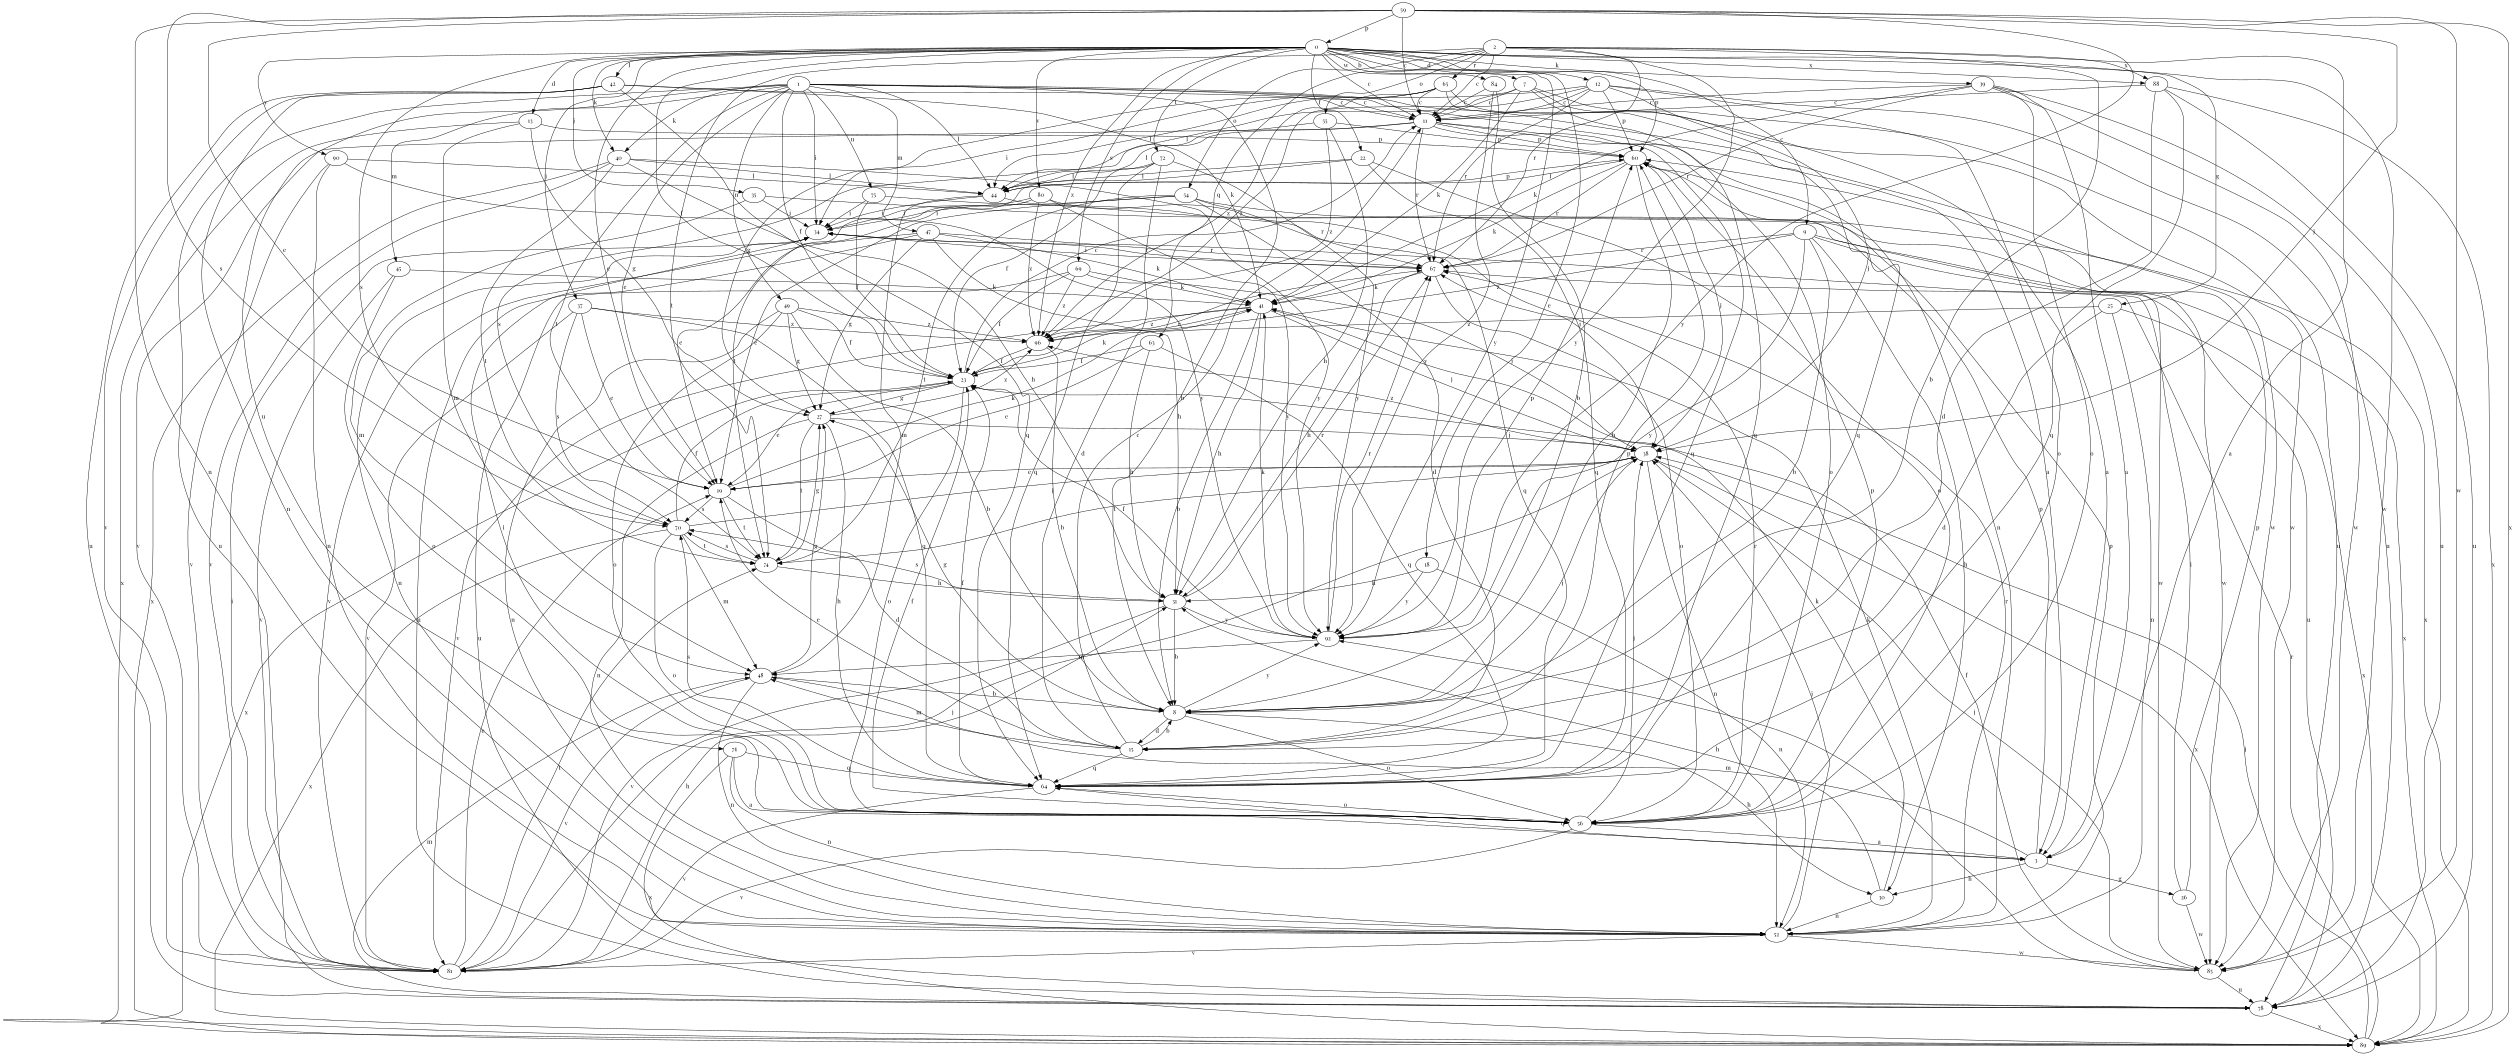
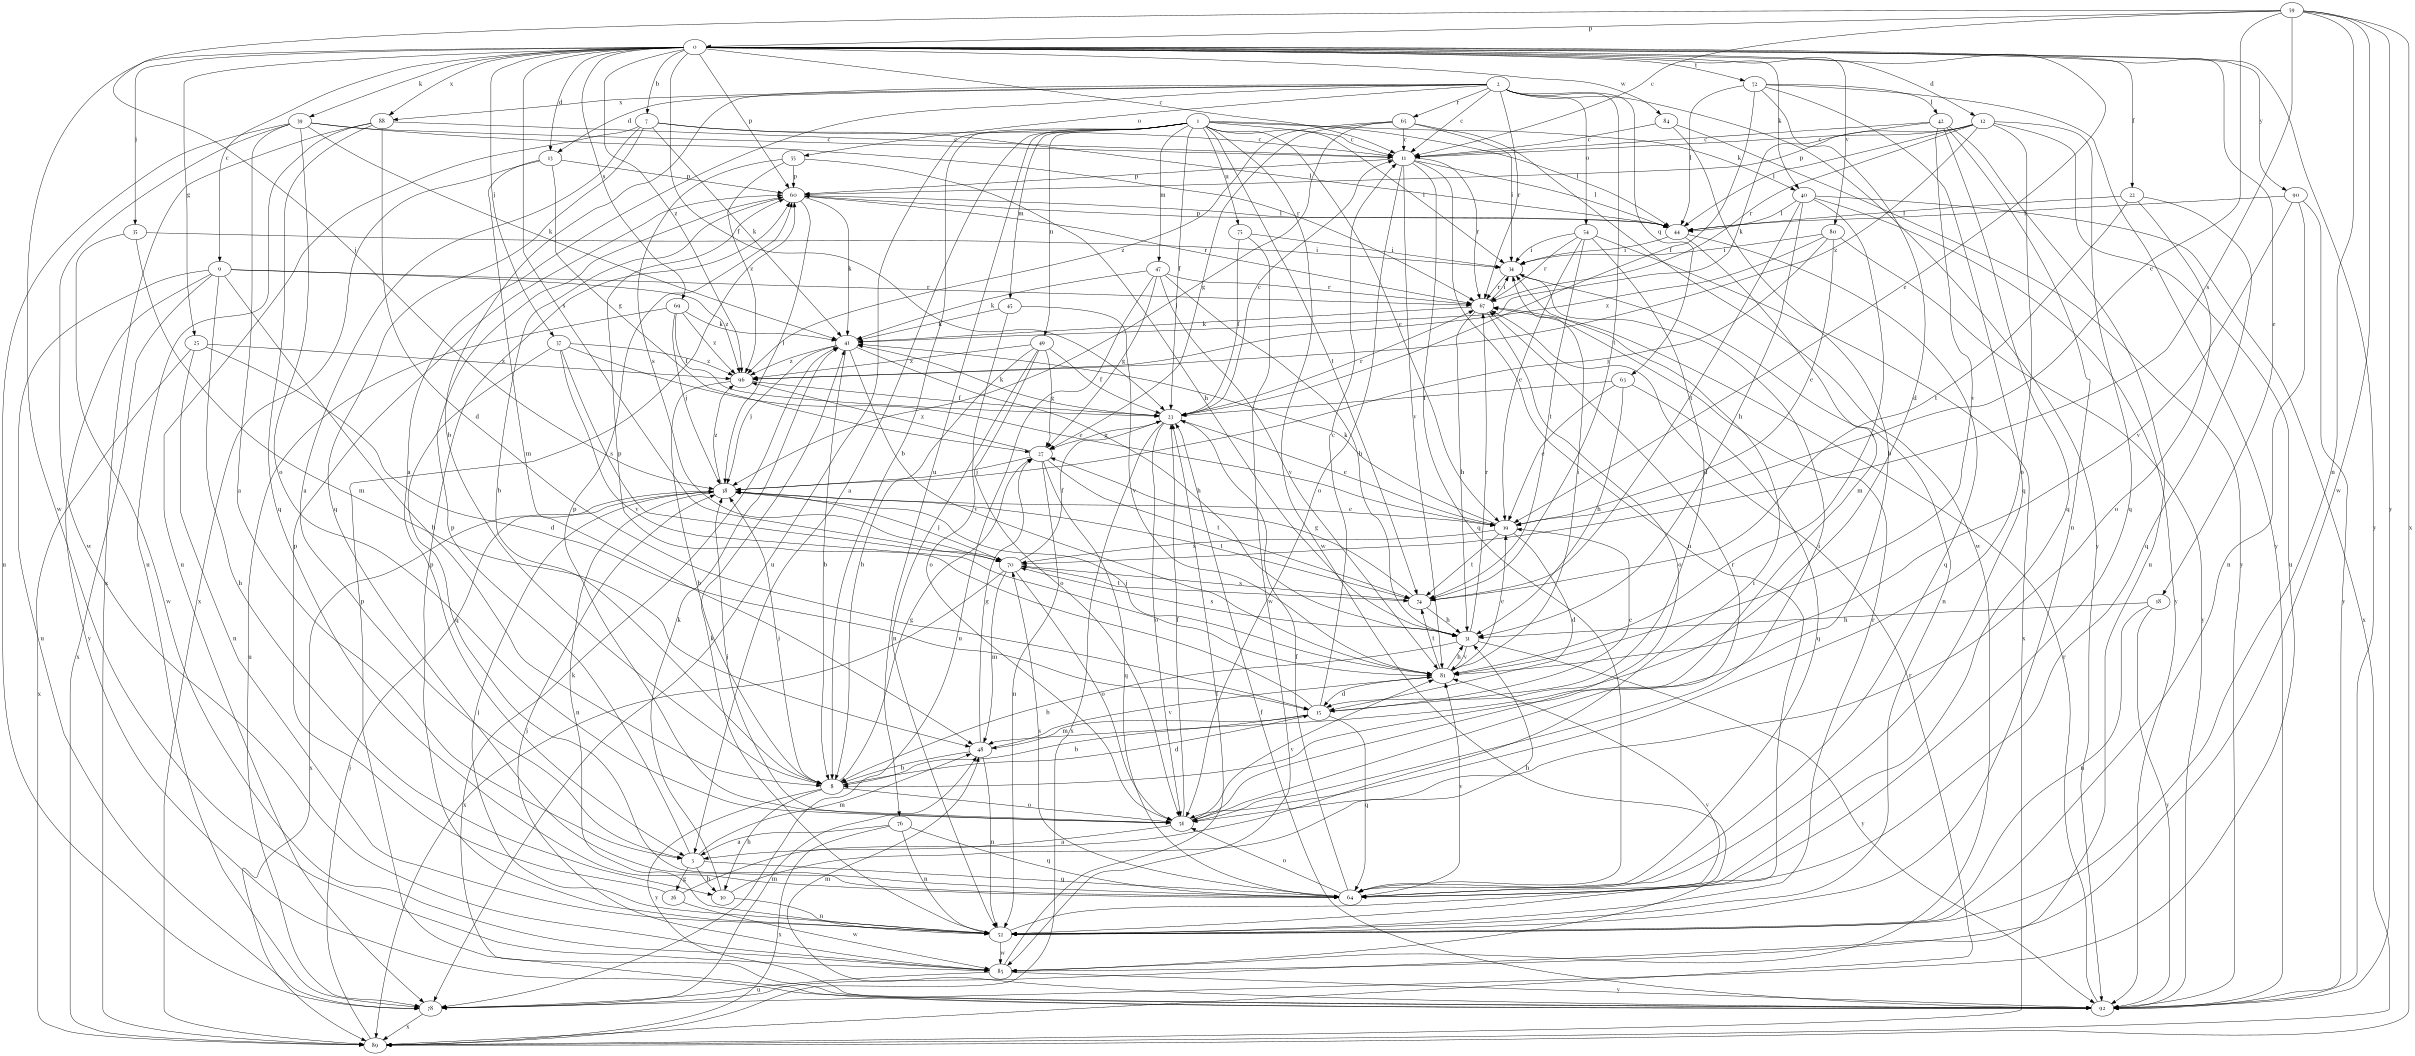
edge "0" -> "42": now "72" -> "42"
edge "2" -> "13": added, label "d"
edge "27" -> "64": label "h" -> "q"
edge "81" -> "15": added, label "d"
